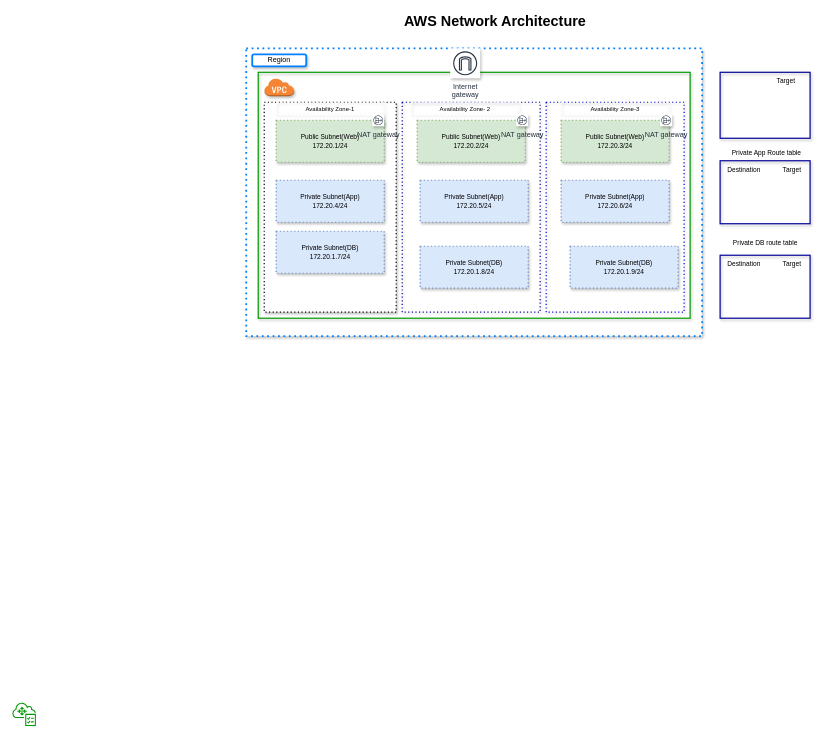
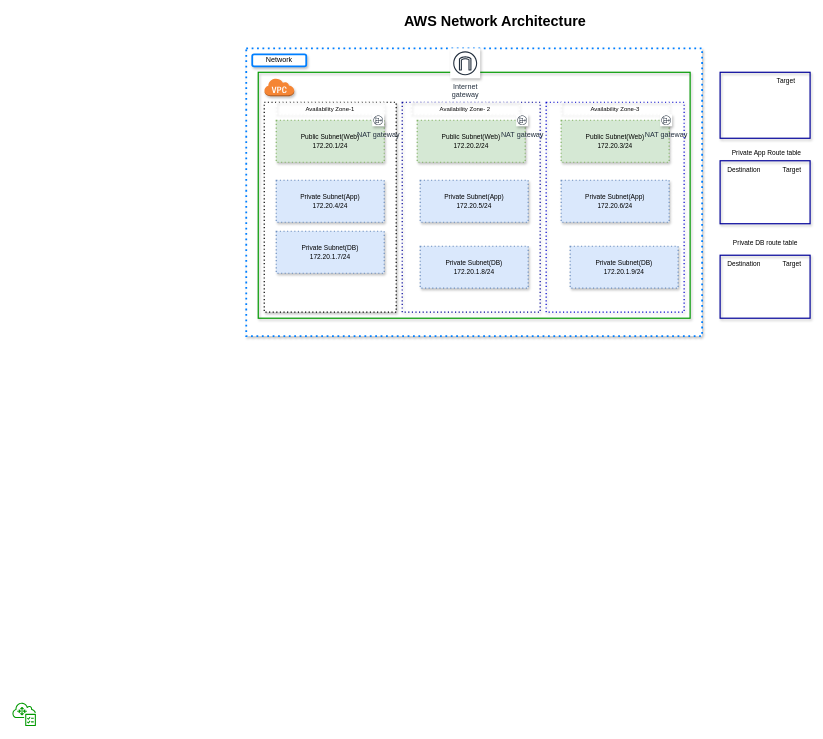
node "Region": label "Region" -> "Network"
